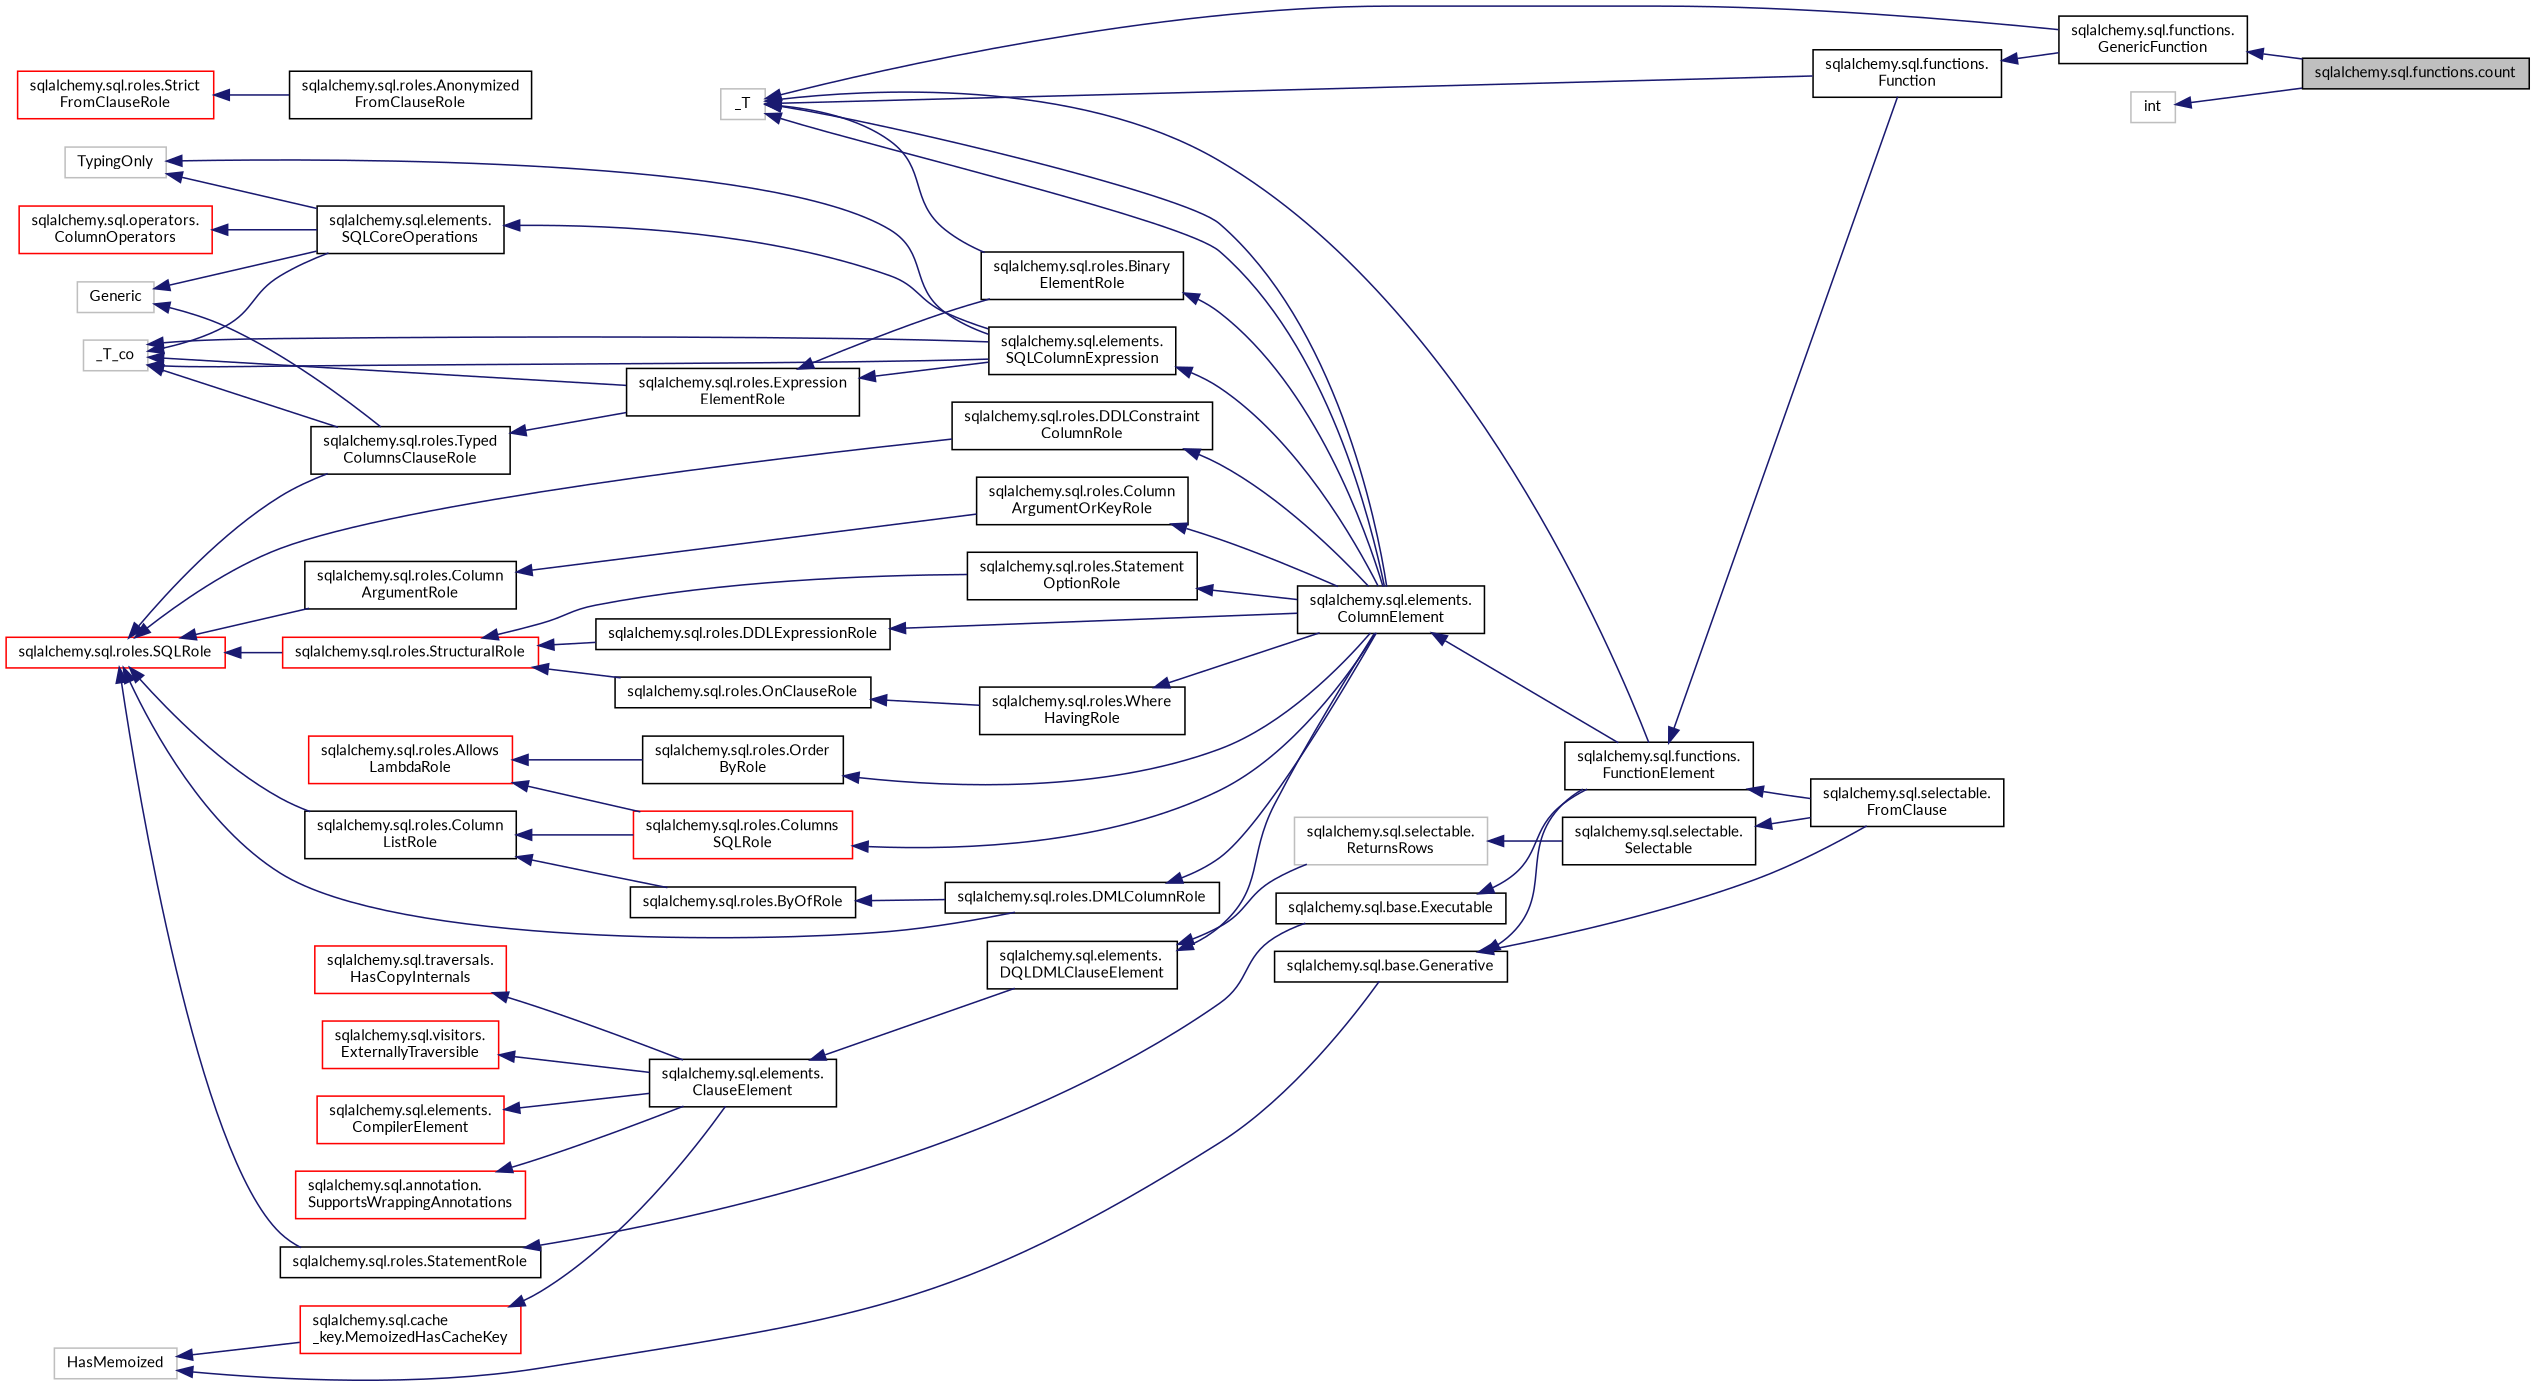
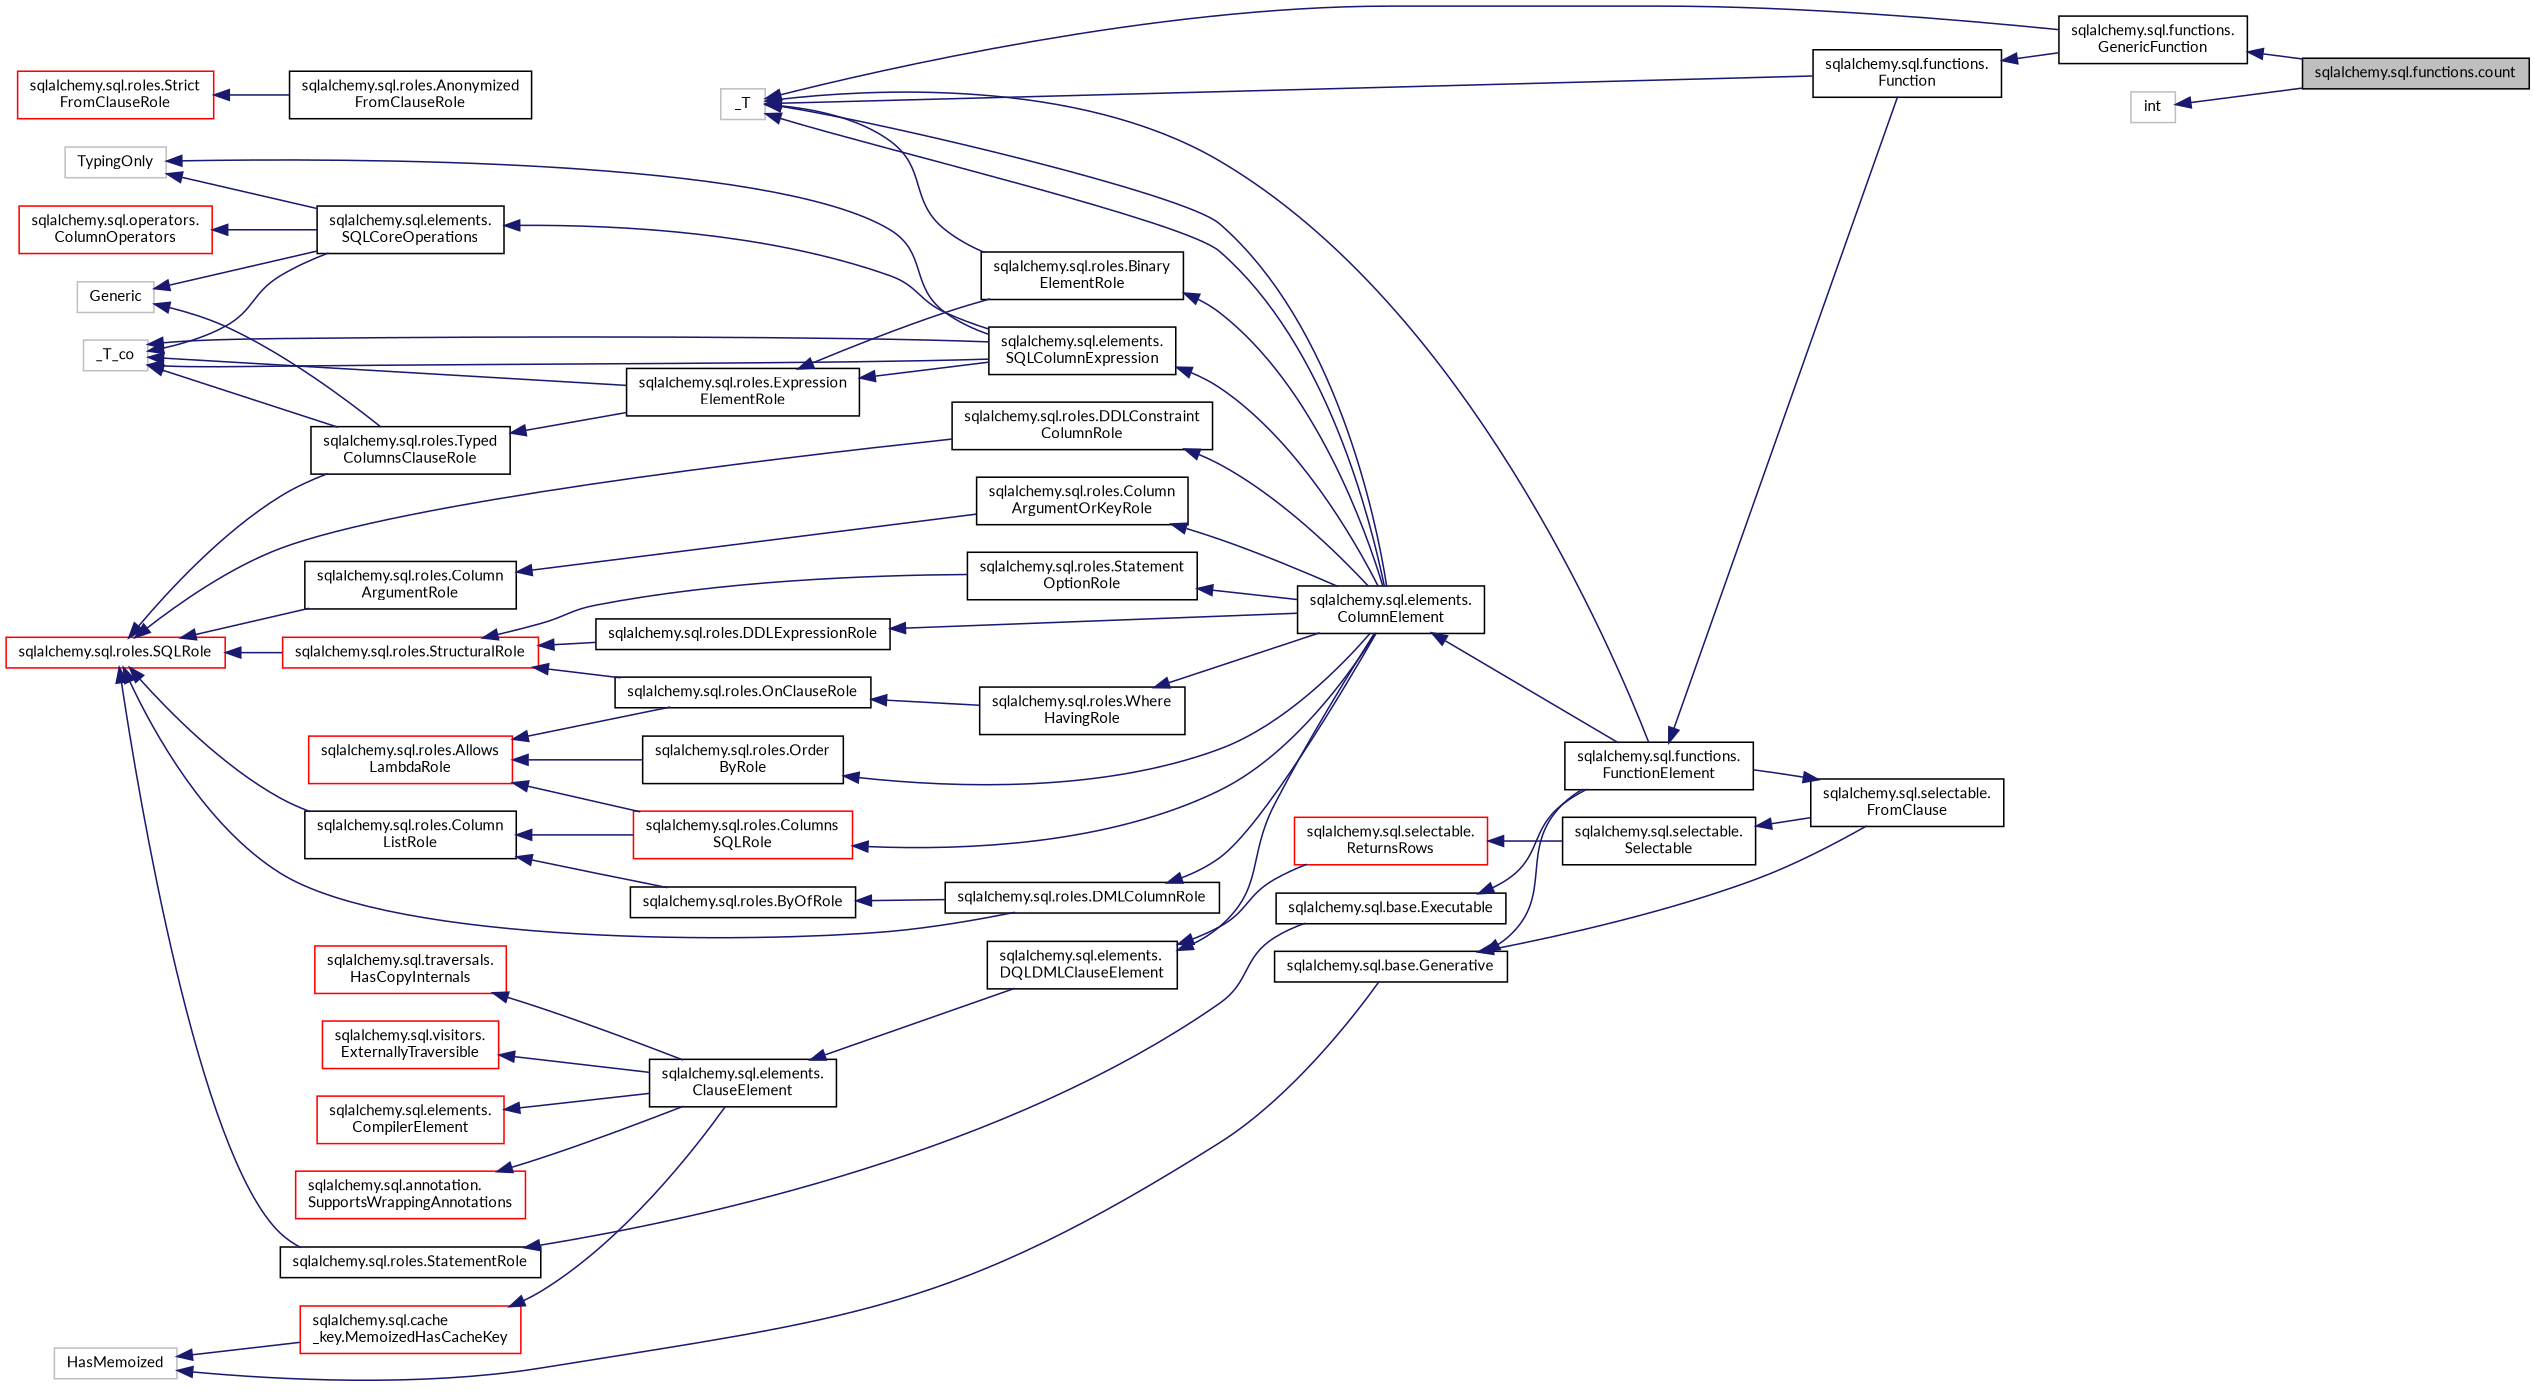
edge "sqlalchemy.sql.roles.OnClauseRole" -> "sqlalchemy.sql.roles.Allows LambdaRole": added
edge "sqlalchemy.sql.selectable. FromClause" -> "sqlalchemy.sql.functions. FunctionElement": reversed
node "sqlalchemy.sql.selectable. ReturnsRows": color grey75 -> red
